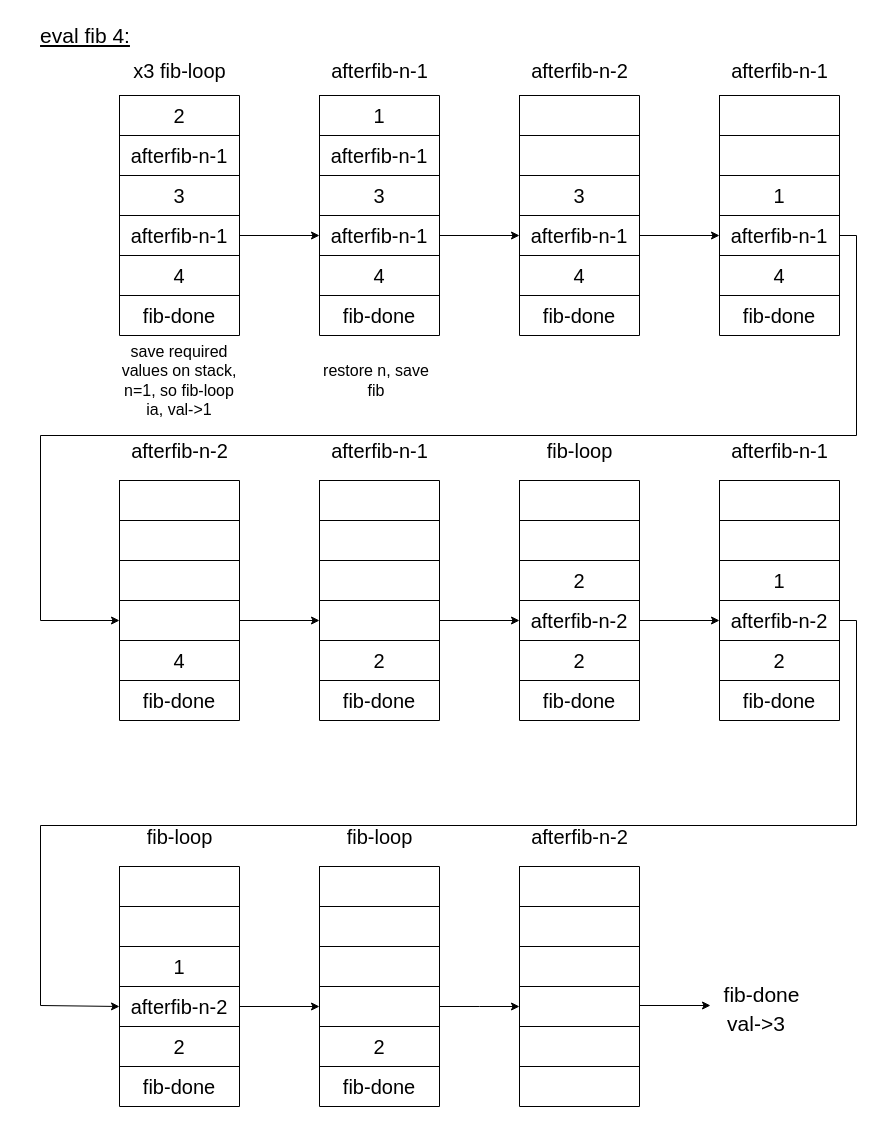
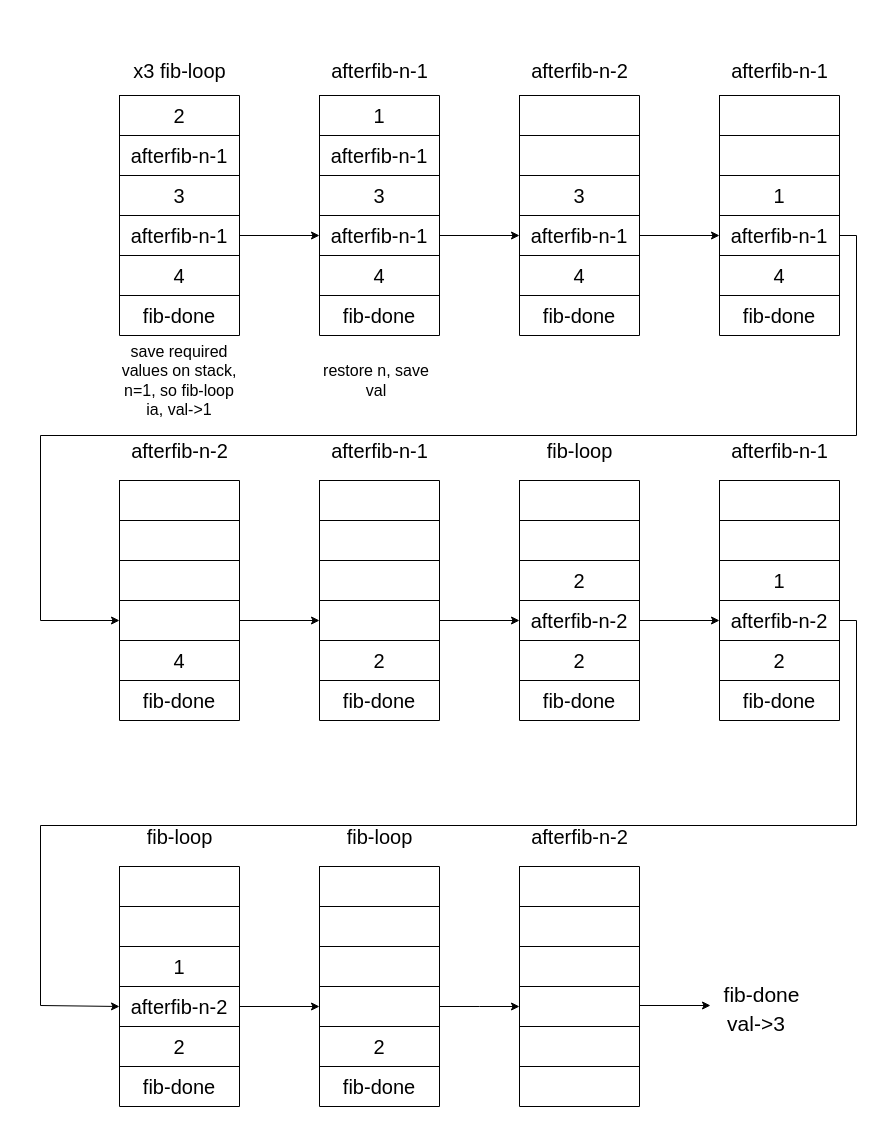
node "eval fib 4:": removed
node "restore n, save fib": label "restore n, save fib" -> "restore n, save val"
